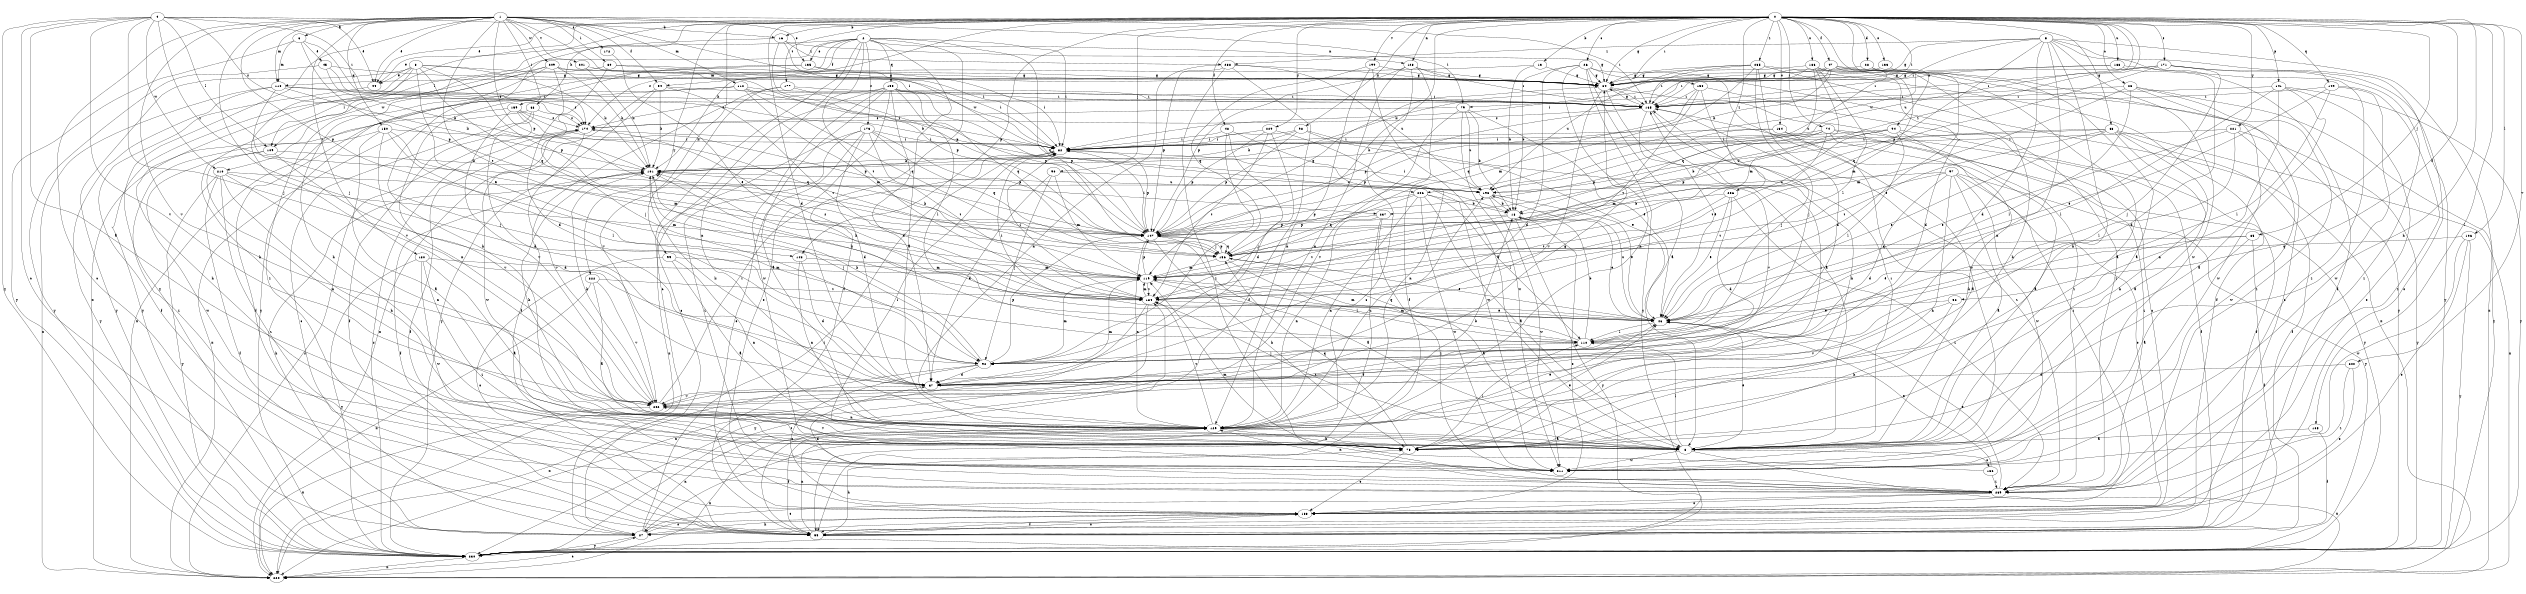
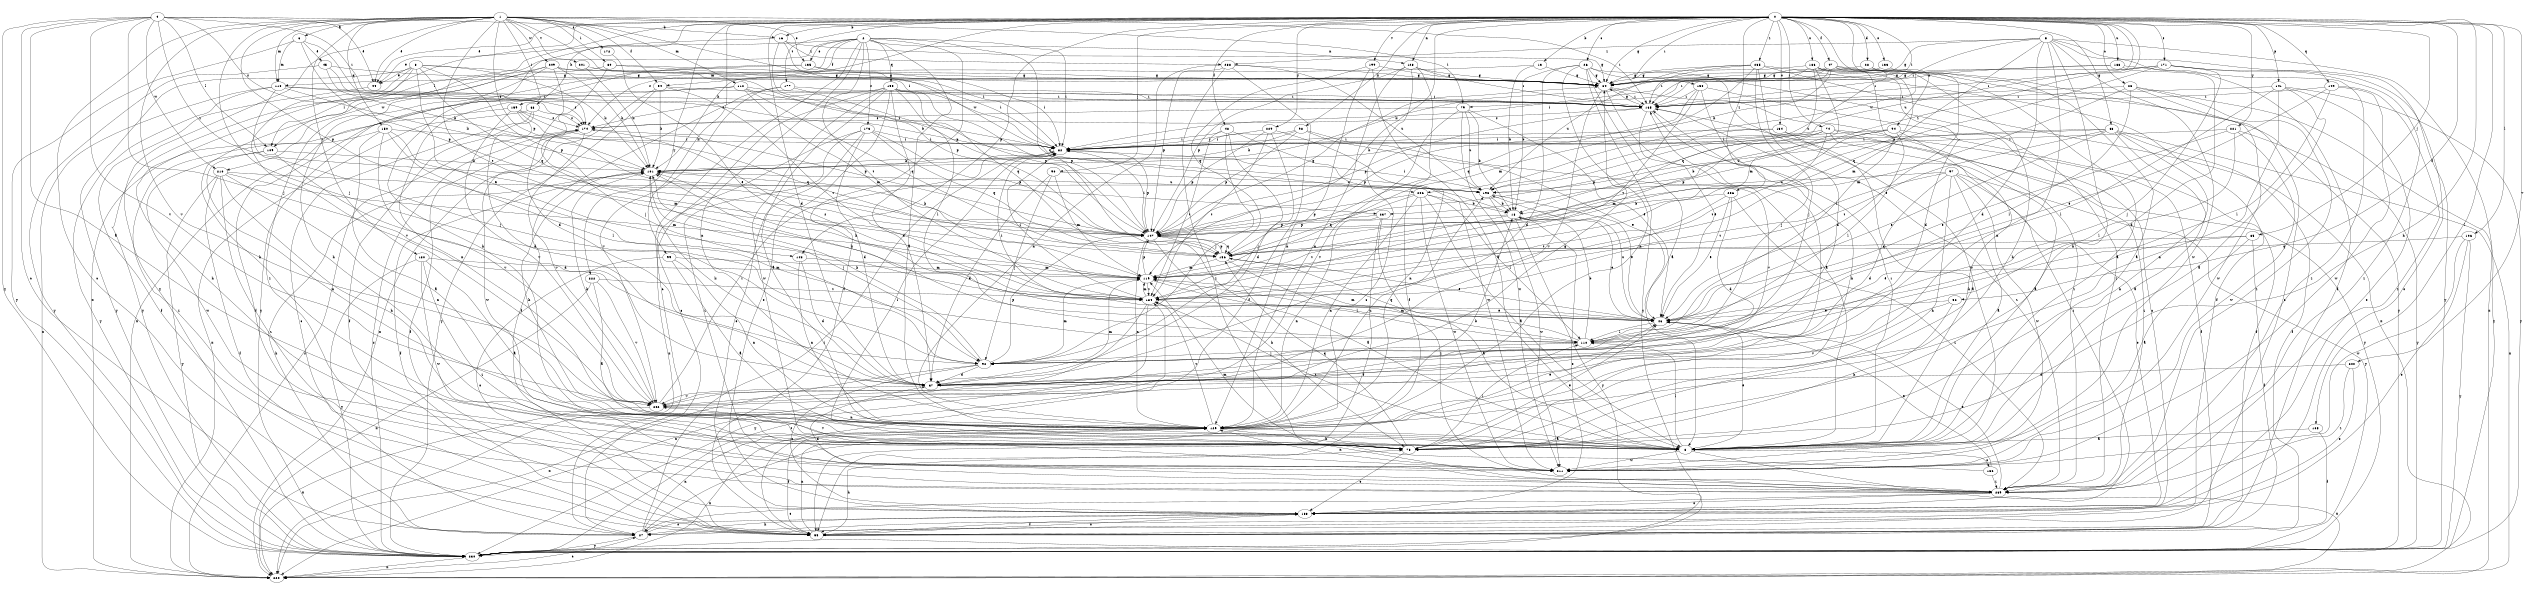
edge "186" -> "46": now "186" -> "110"
edge "173" -> "184": now "48" -> "184"
